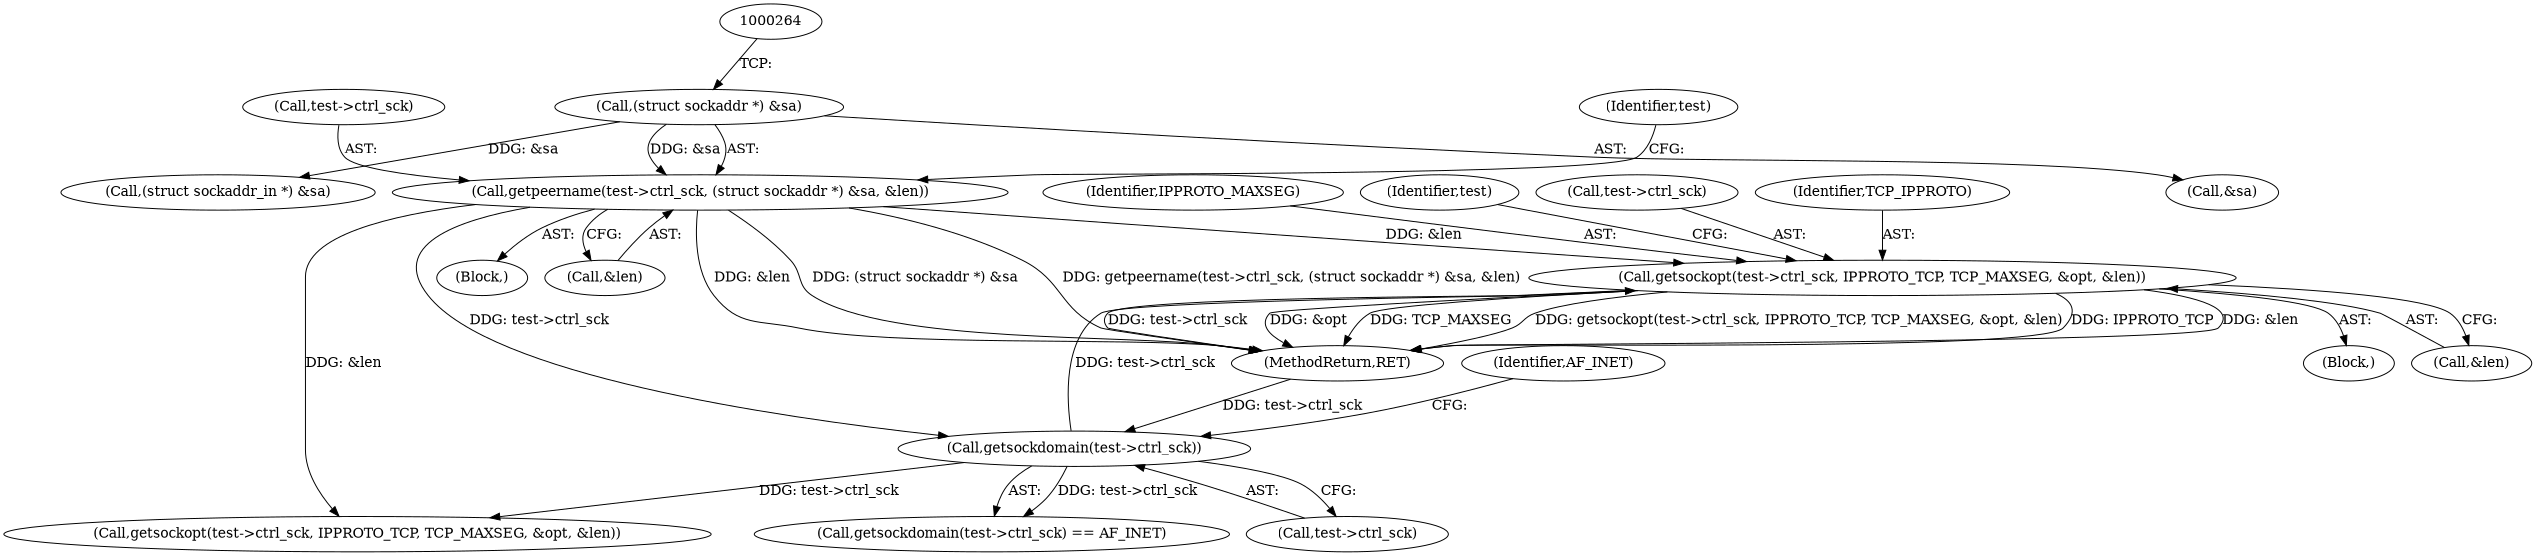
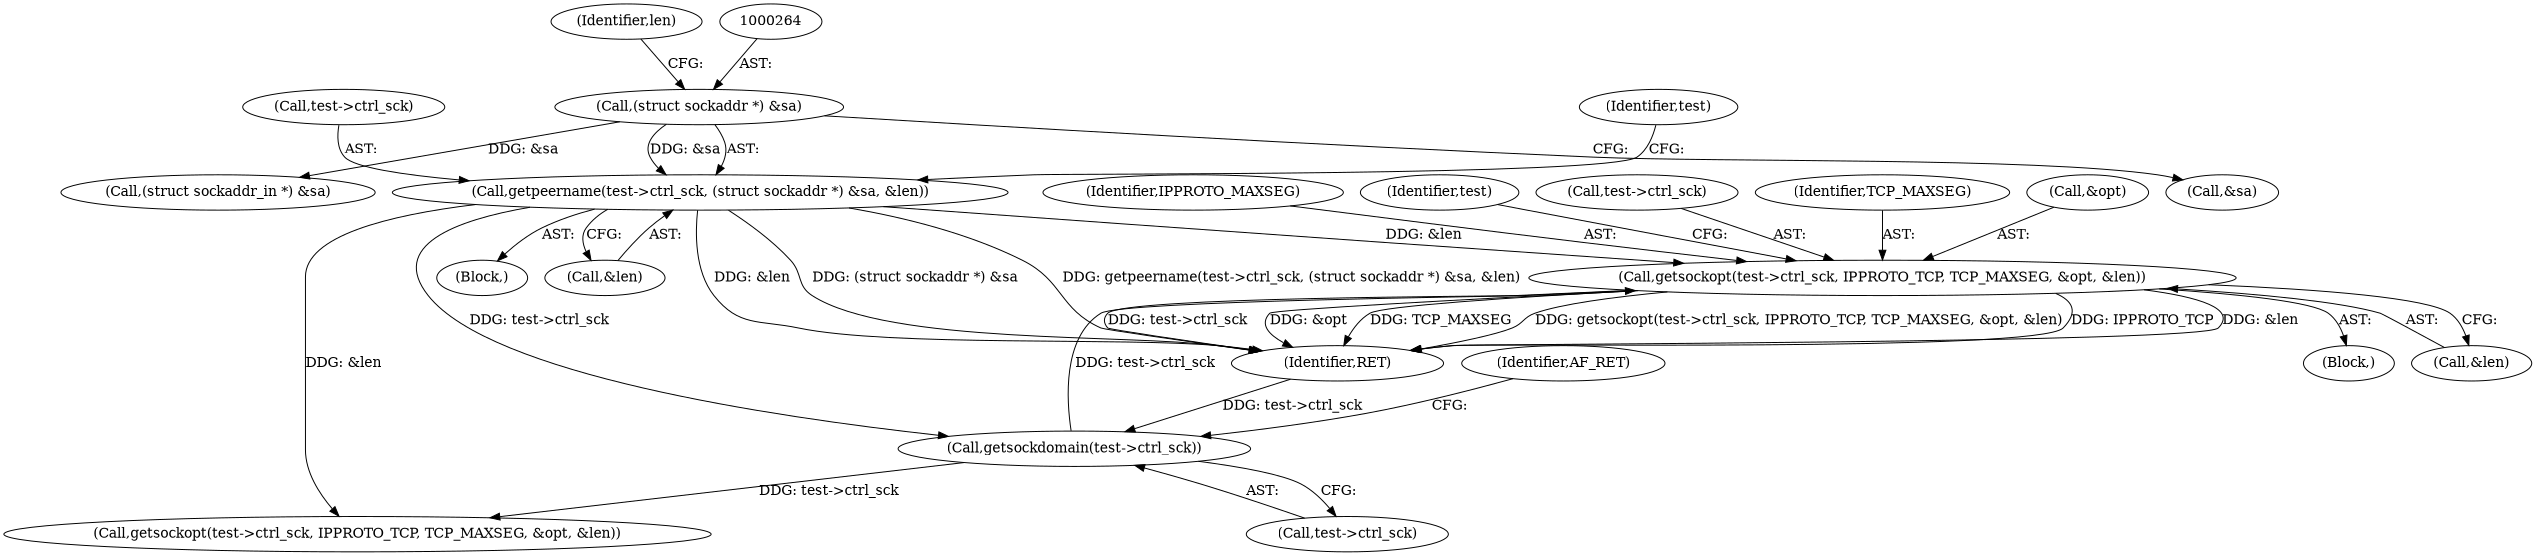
node "(Identifier,len)": added
edge "1000264" -> "(Call,(struct sockaddr *) &sa)": label "TCP: " -> "AST: "
edge "(Call,(struct sockaddr *) &sa)" -> "(Call,&sa)": label "AST: " -> "CFG: "
node "(Identifier,TCP_IPPROTO)": label "(Identifier,TCP_IPPROTO)" -> "(Identifier,TCP_MAXSEG)"
node "(Call,&opt)": added
node "(MethodReturn,RET)": label "(MethodReturn,RET)" -> "(Identifier,RET)"
node "(Identifier,AF_INET)": label "(Identifier,AF_INET)" -> "(Identifier,AF_RET)"
node "(Call,getsockdomain(test->ctrl_sck) == AF_INET)": removed
